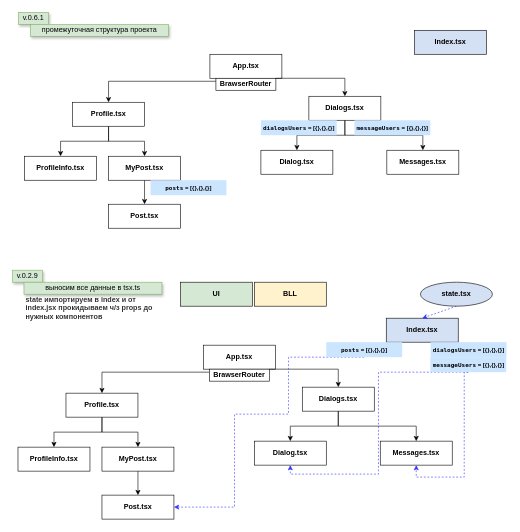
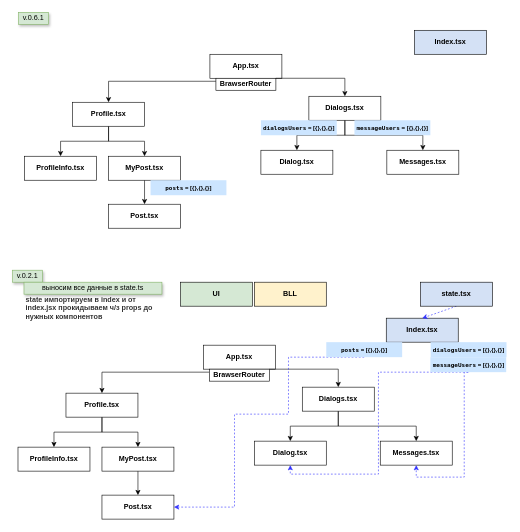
node "промежуточная структура проекта": removed
node "v.0.2.9": label "v.0.2.9" -> "v.0.2.1"
node "выносим все данные в tsx.ts": label "выносим все данные в tsx.ts" -> "выносим все данные в state.ts"
node "state.tsx": shape ellipse -> rectangle
